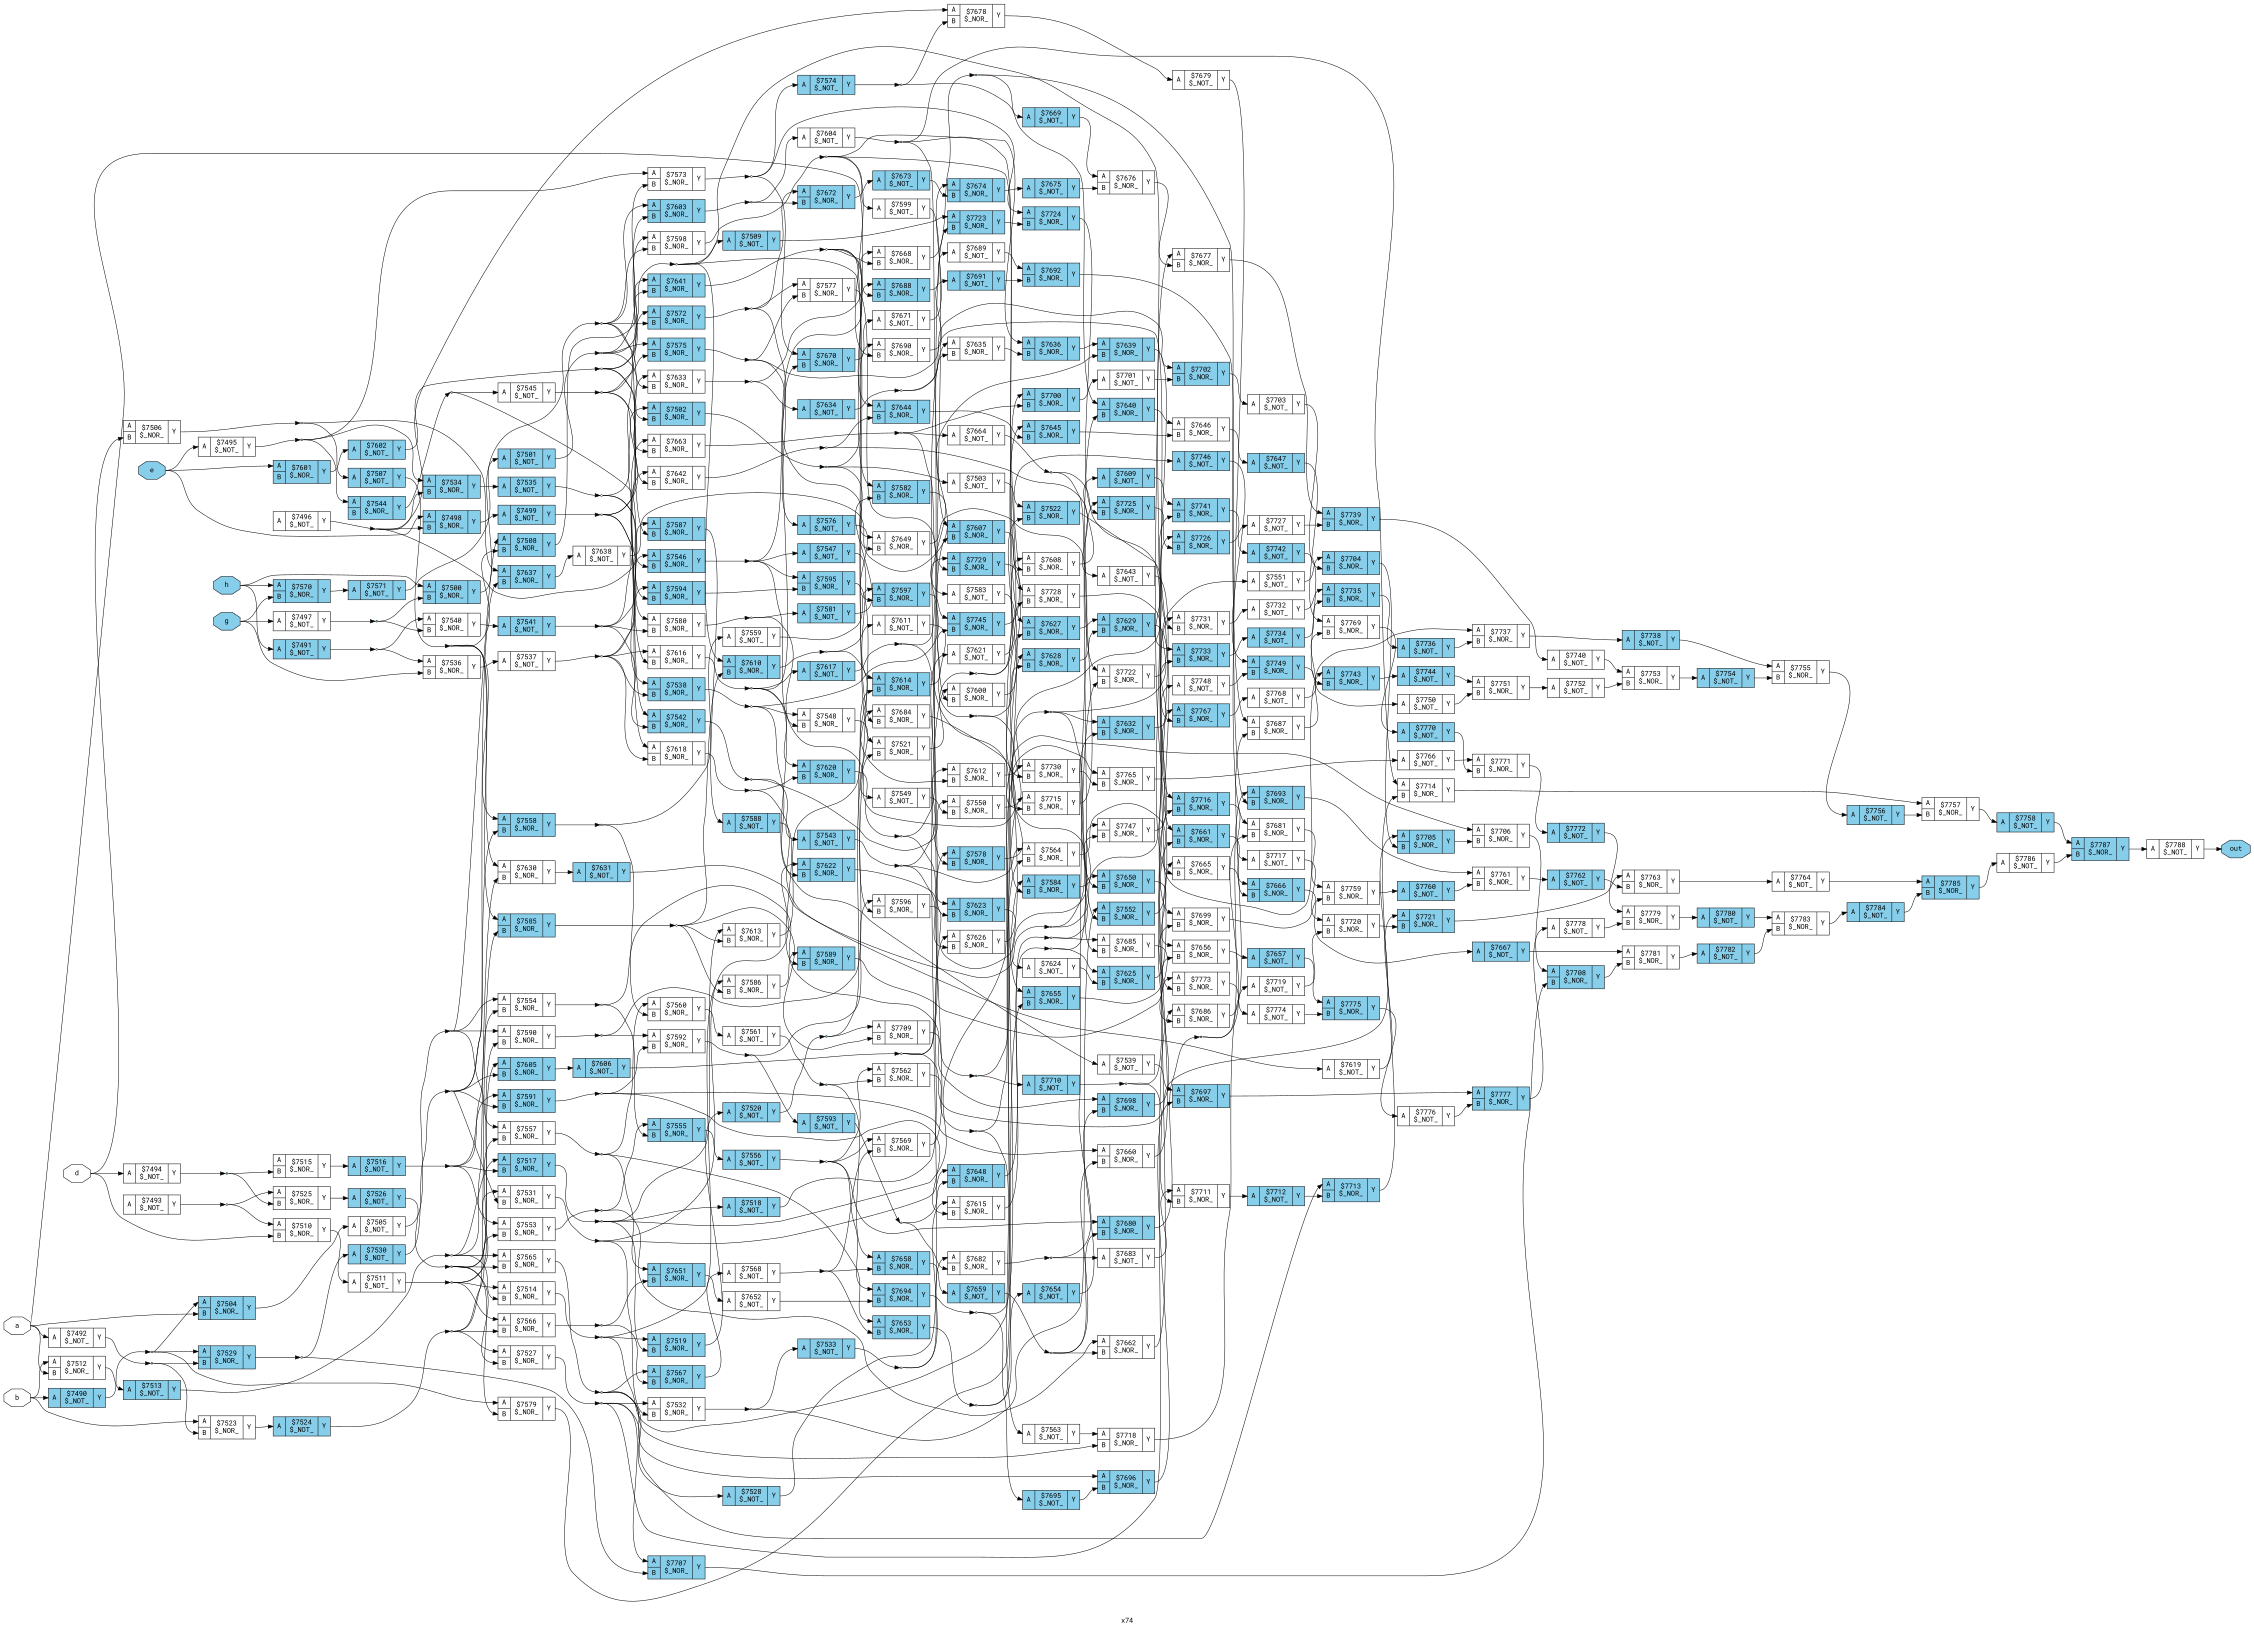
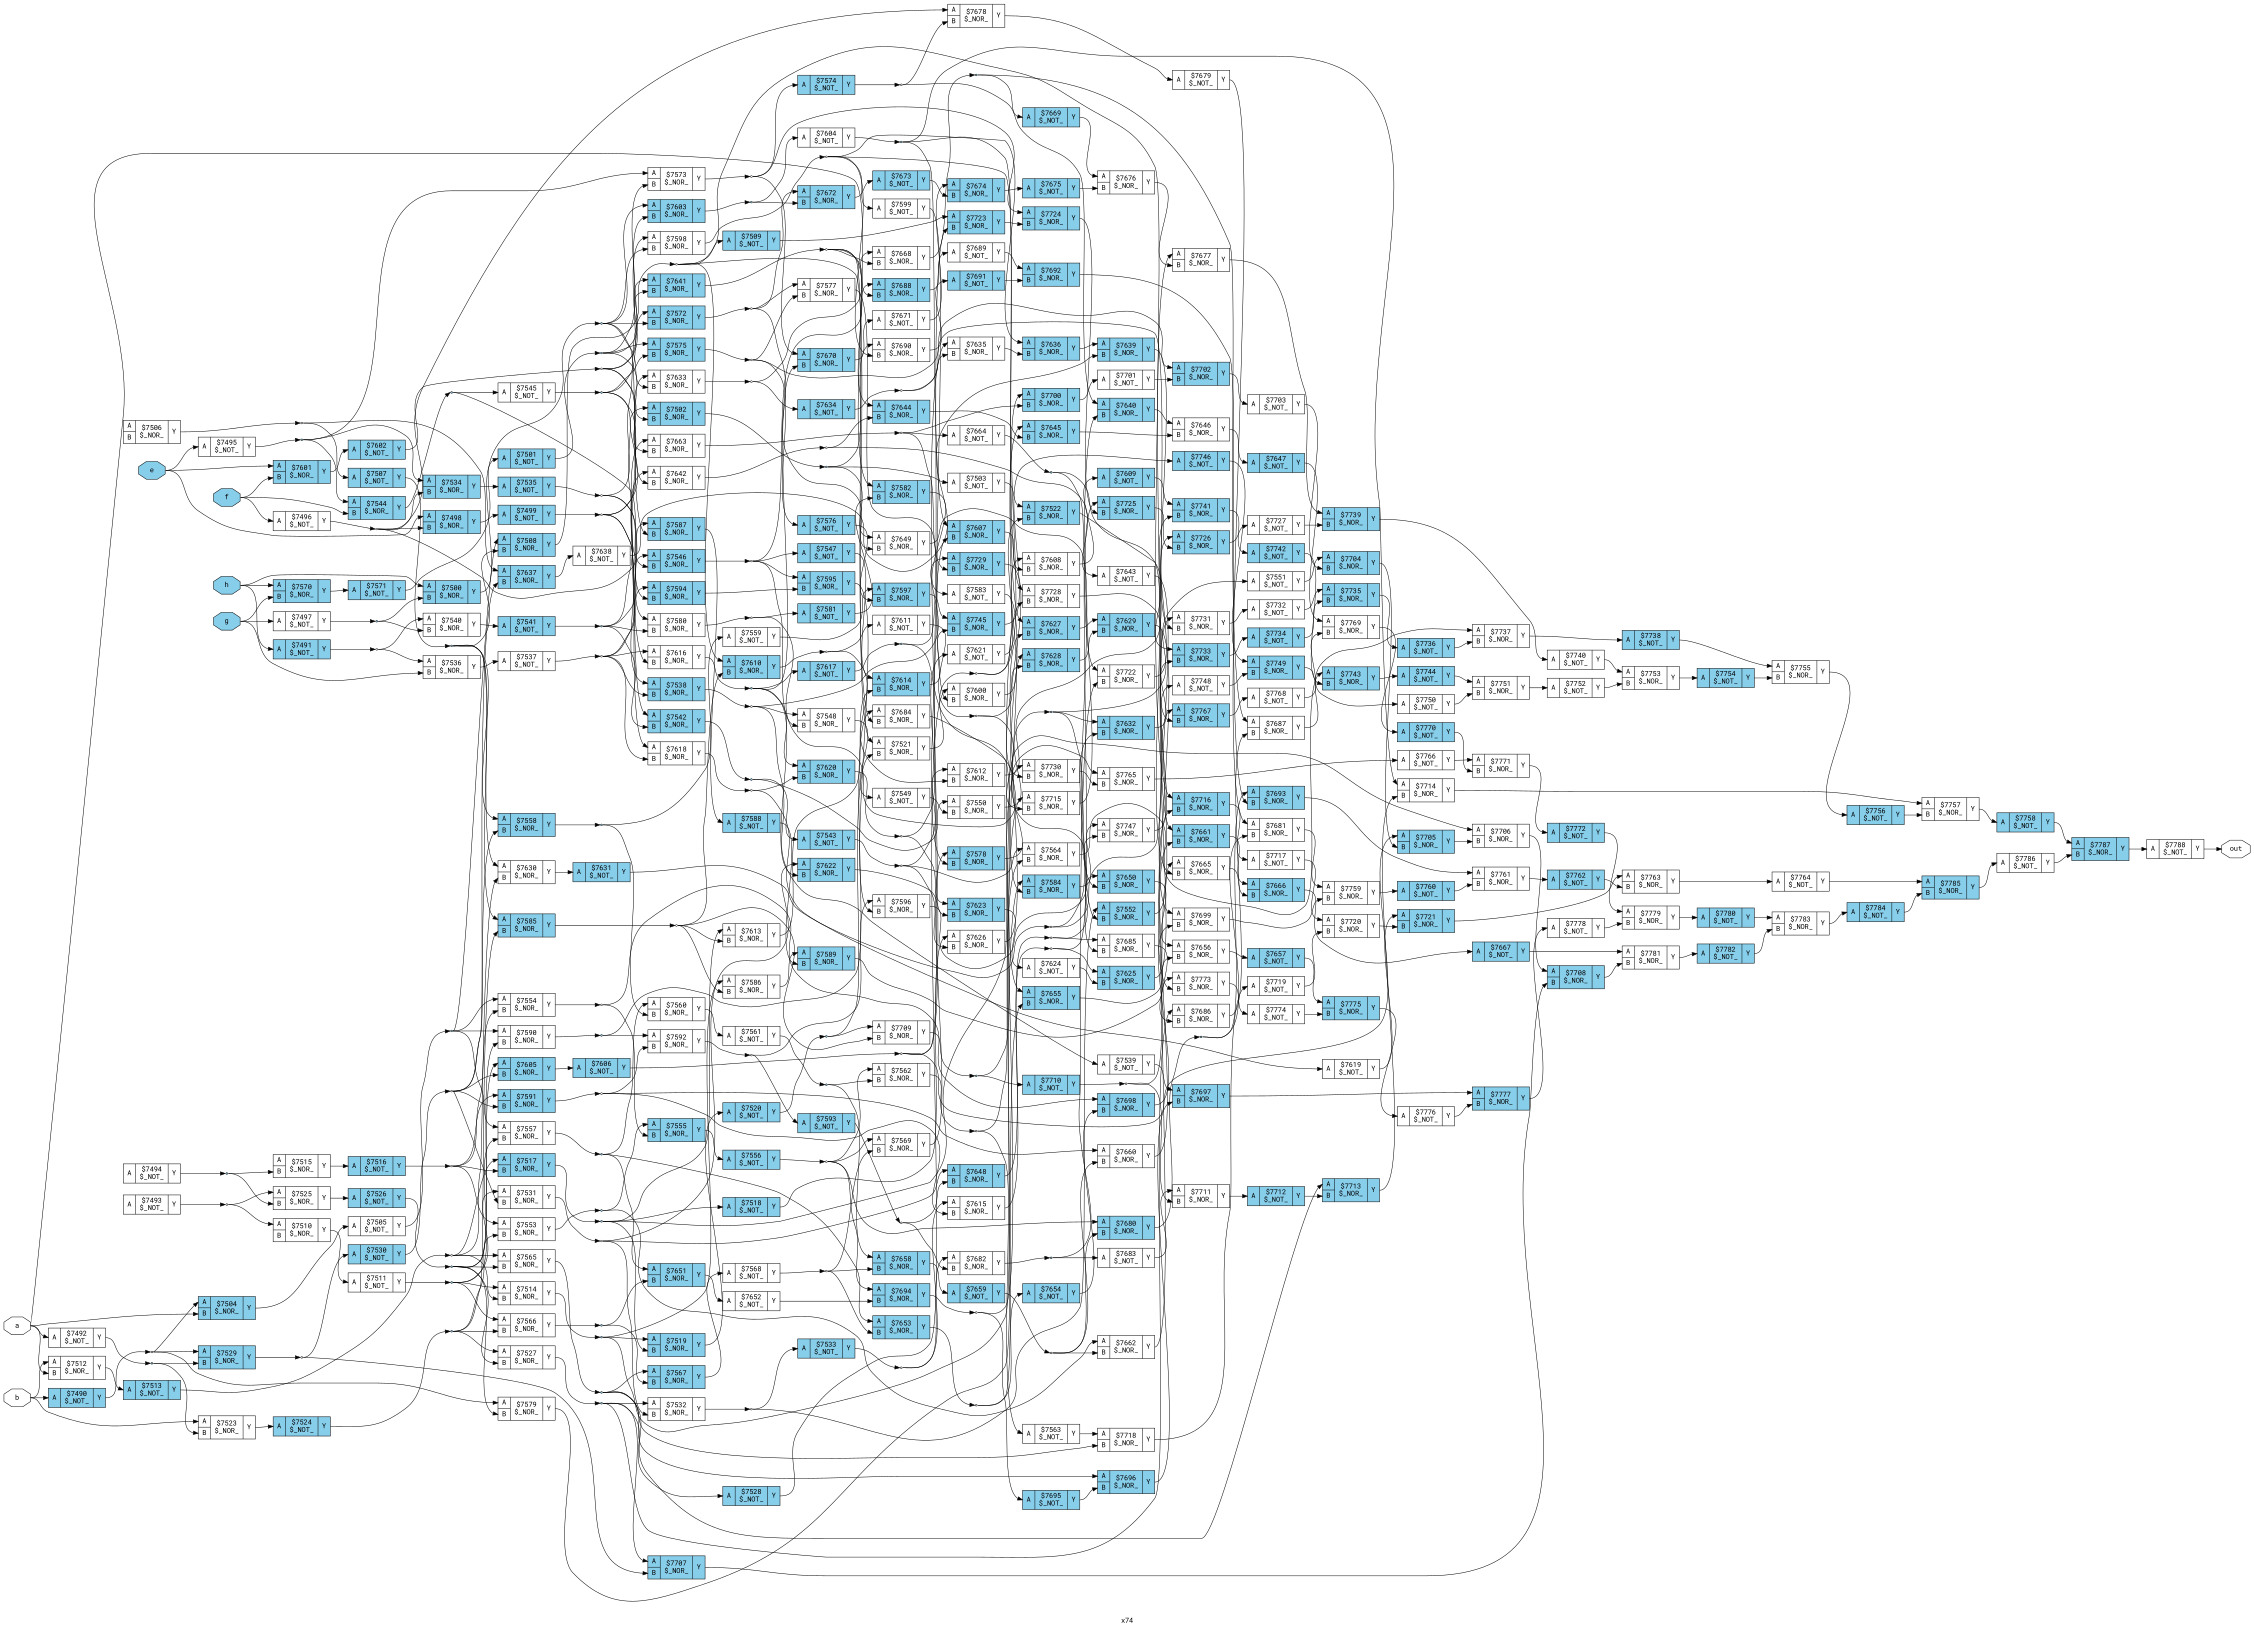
node "f": added
node "out": fillcolor skyblue -> white
node "d": removed
